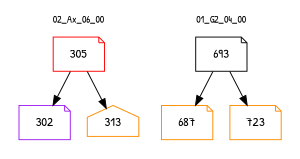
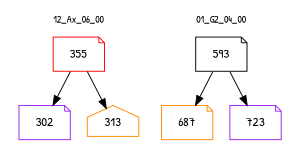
cluster "02_Ax_06_00": label "02_Ax_06_00" -> "12_Ax_06_00"
node "305": label "305" -> "355"
node "693": label "693" -> "593"
node "723": color darkorange -> purple
